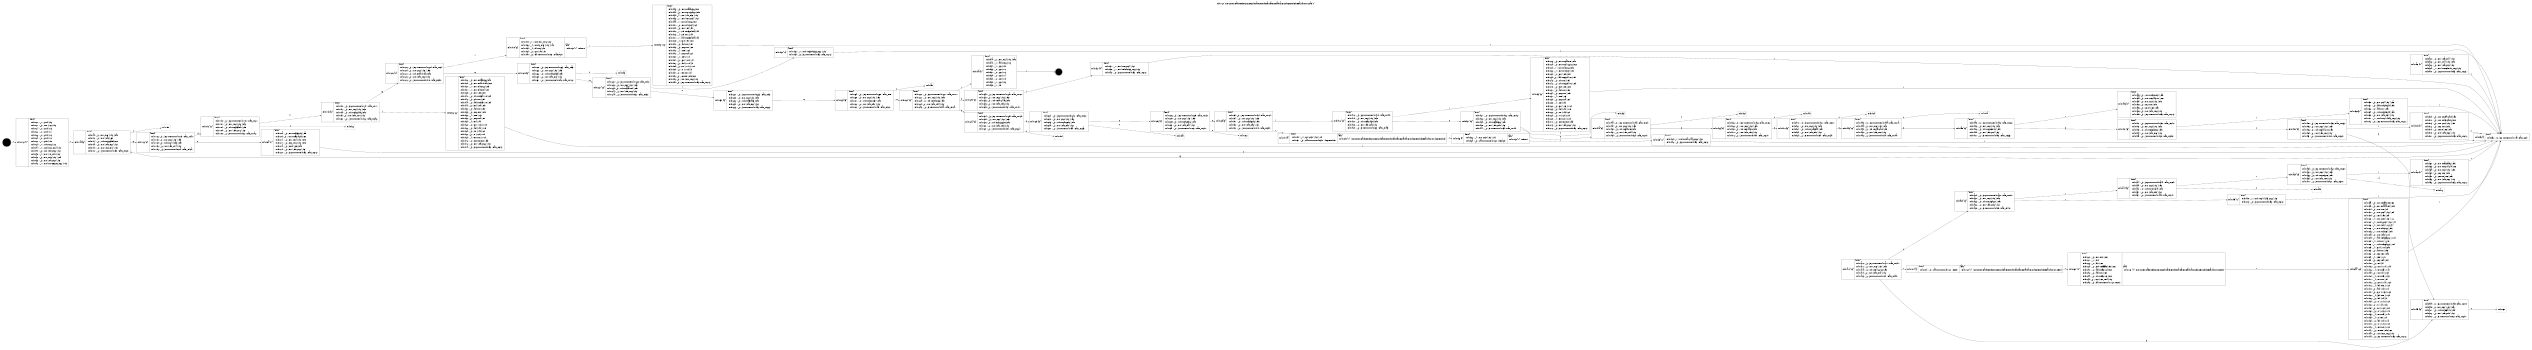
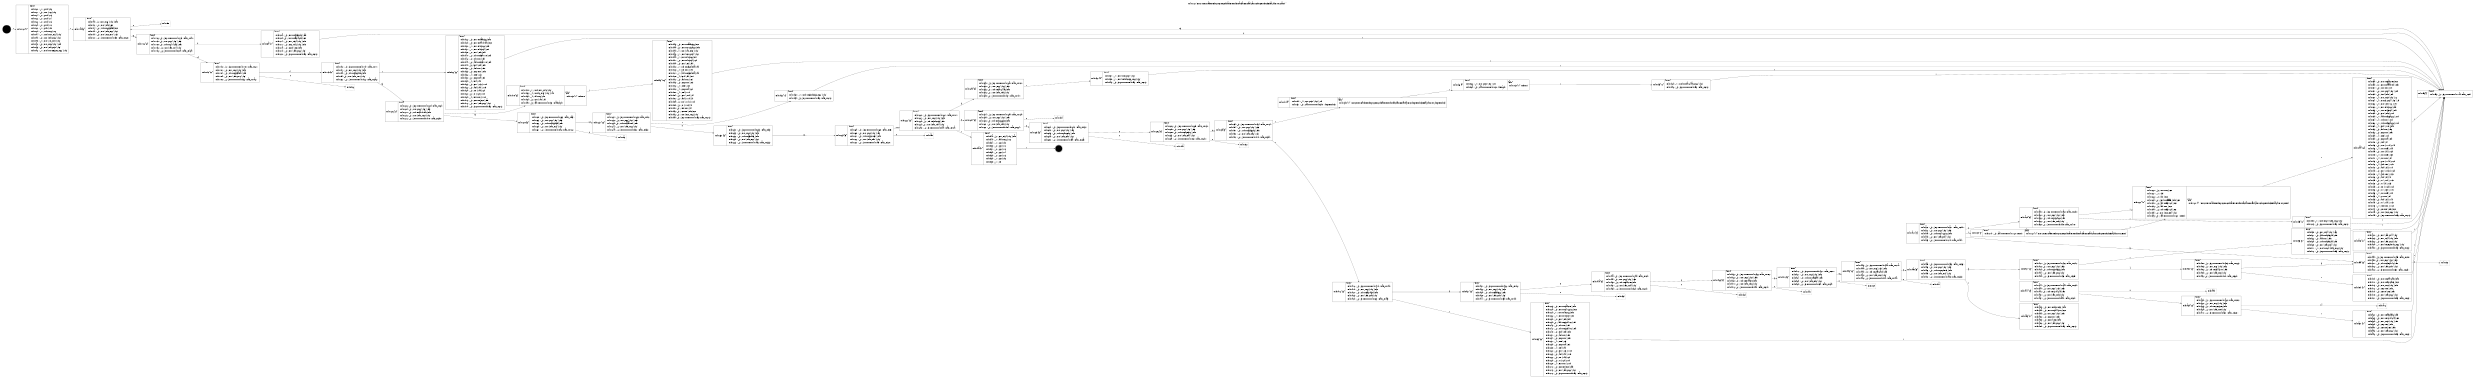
edge "0x401a2b [25]" -> "0x401a44 [25]": now "0x401a2b [25]" -> "0x401c82 [40]"
